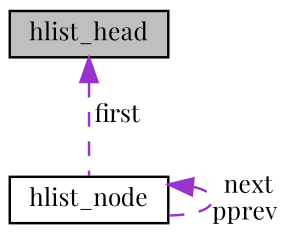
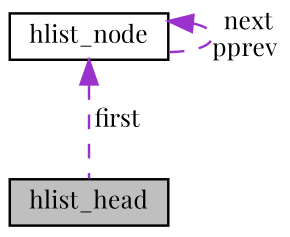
edge "hlist_node" -> "hlist_head": reversed
